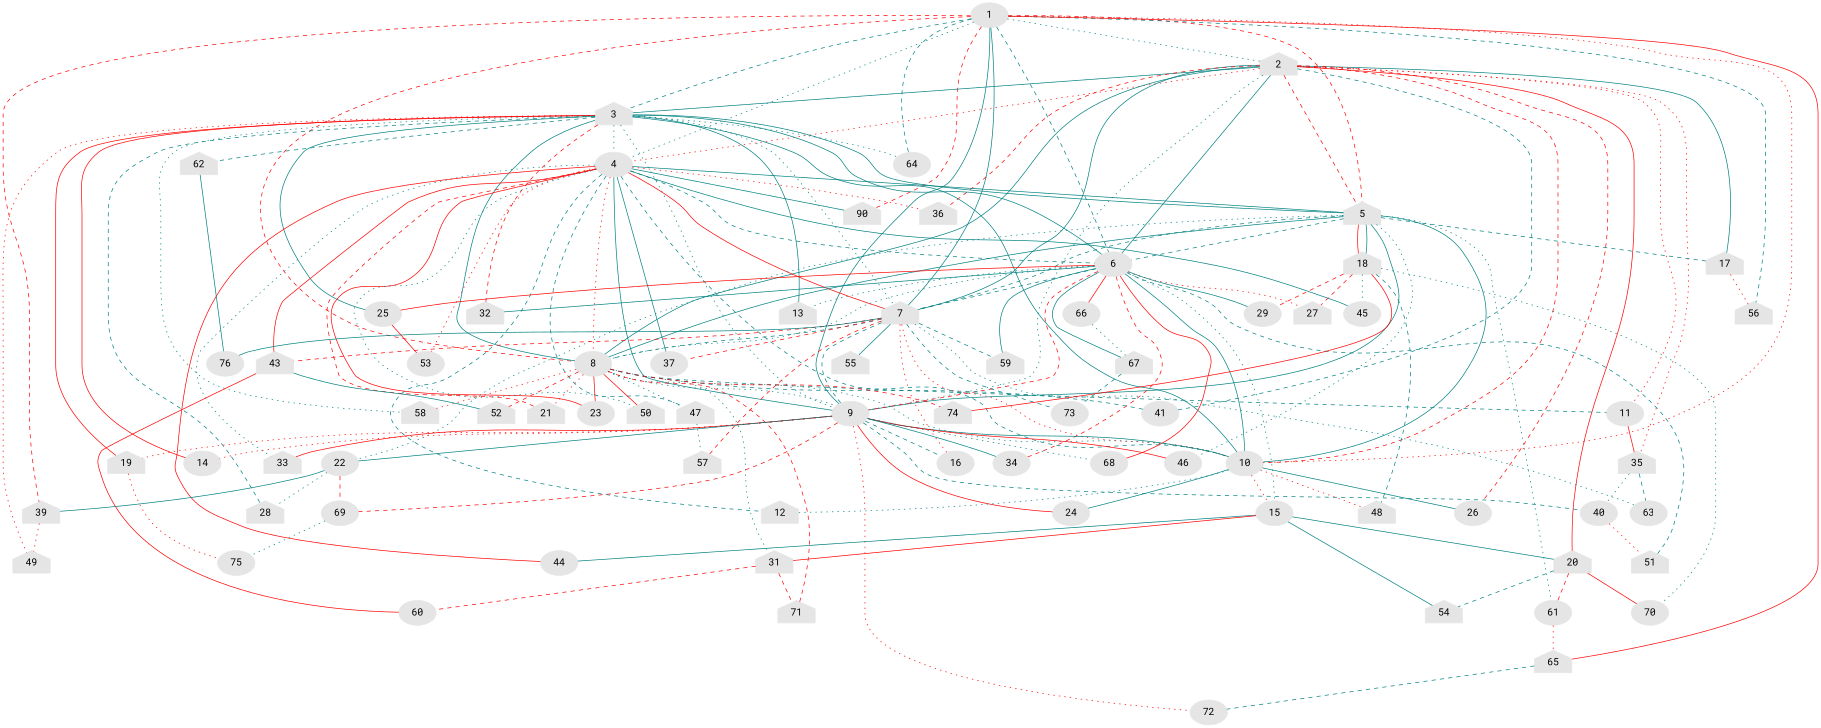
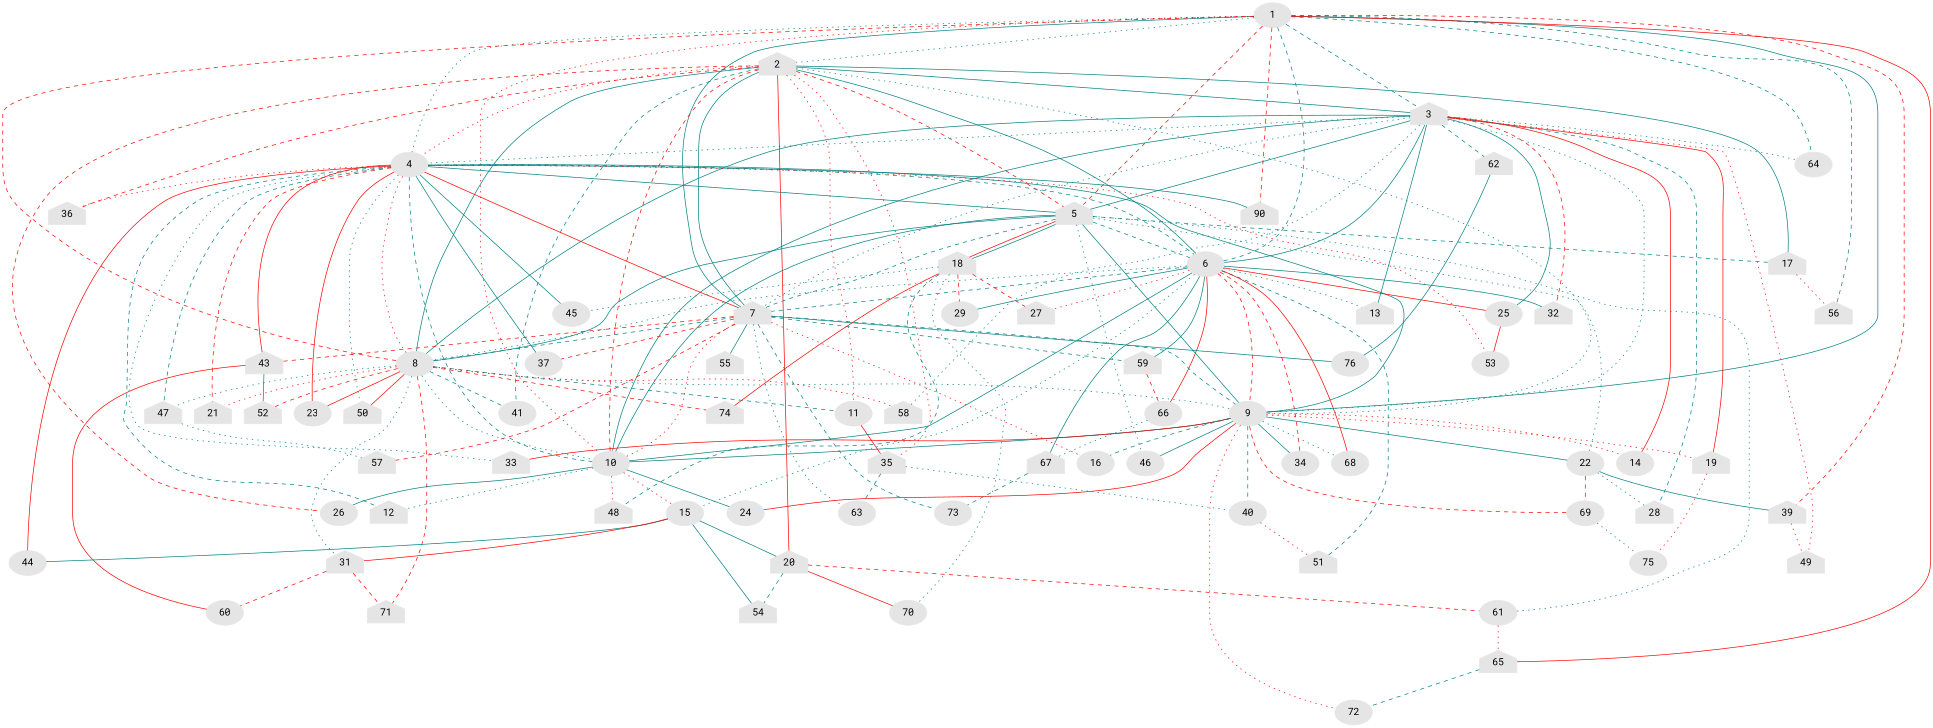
edge "59" -- "66": added
edge "9" -- "46": color red -> teal
